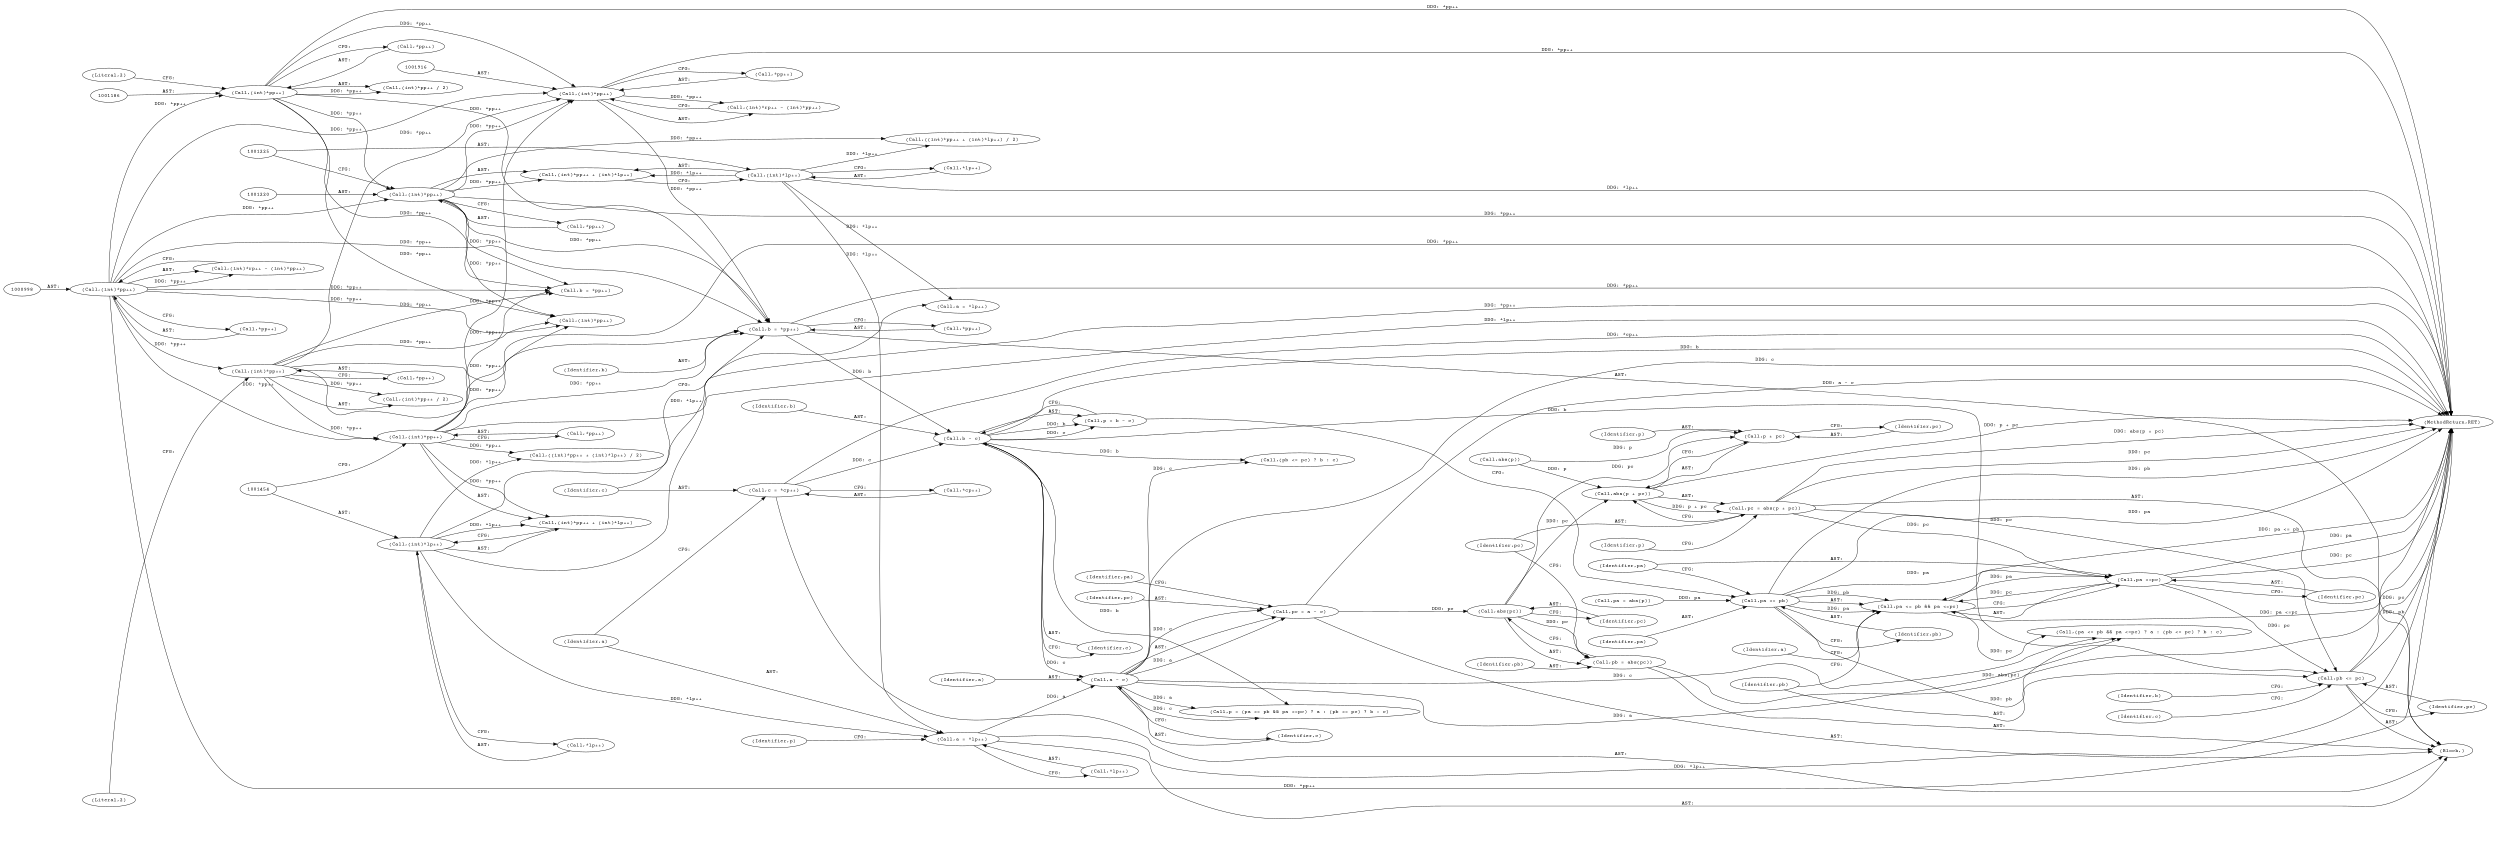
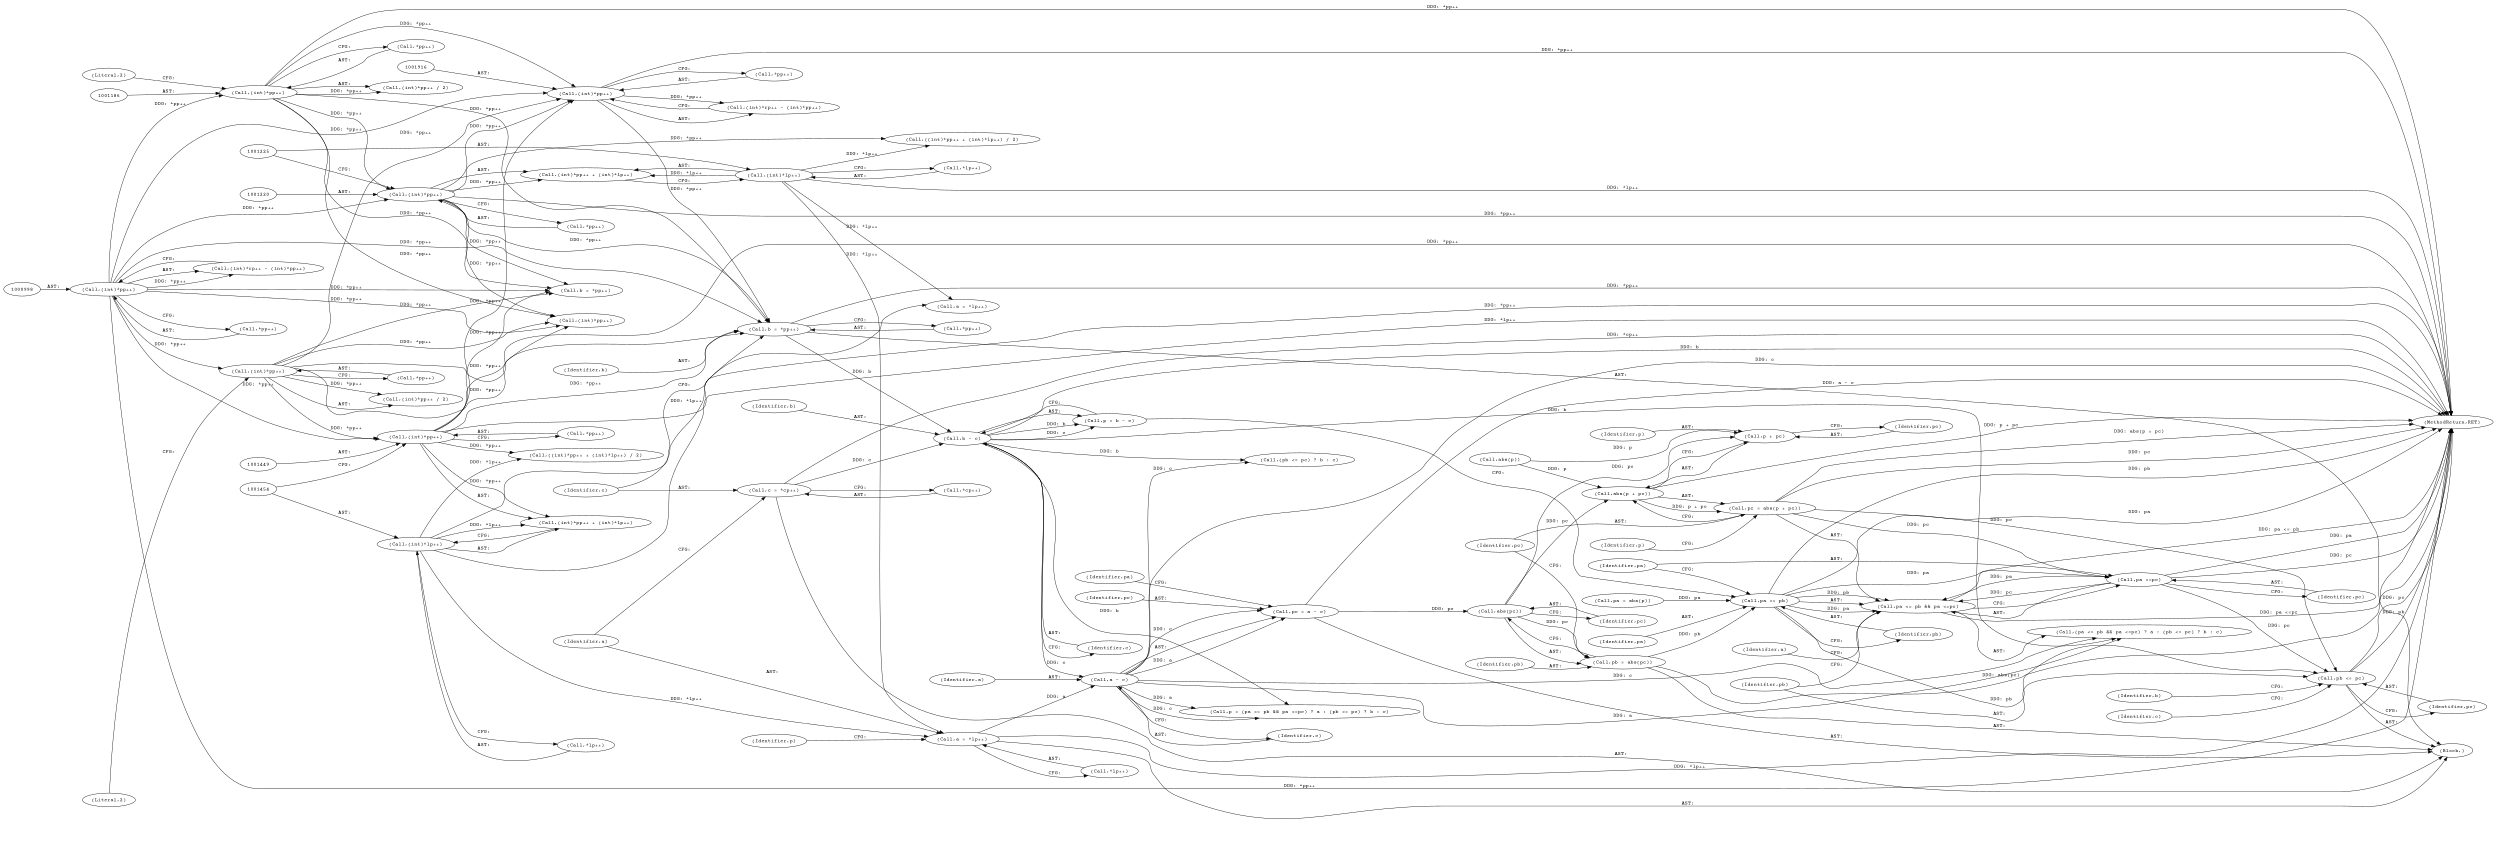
node "1001449": added
edge "(Call,pc = abs(p + pc))" -> "(Block,)": now "(Call,pc = abs(p + pc))" -> "(Call,pa <= pb && pa <=pc)"
edge "(Call,pb = abs(pc))" -> "(Call,pa <= pb)": added, label "DDG: pb"
edge "(Call,pa <= pb && pa <=pc)" -> "(Call,(pa <= pb && pa <=pc) ? a : (pb <= pc) ? b : c)": label "DDG: pc" -> "AST: "
